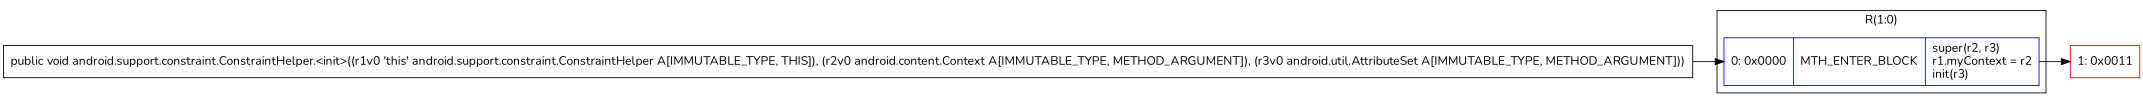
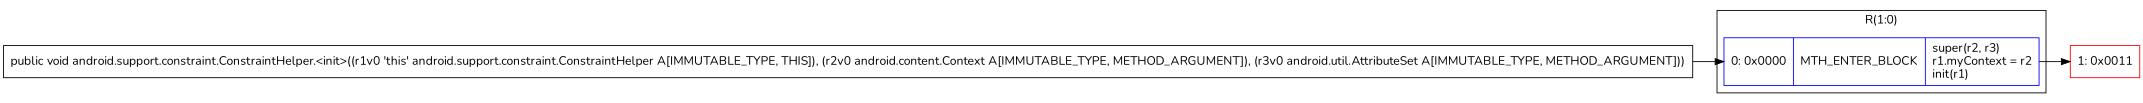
node "0: 0x0000": text "init(r3)" -> "init(r1)"
